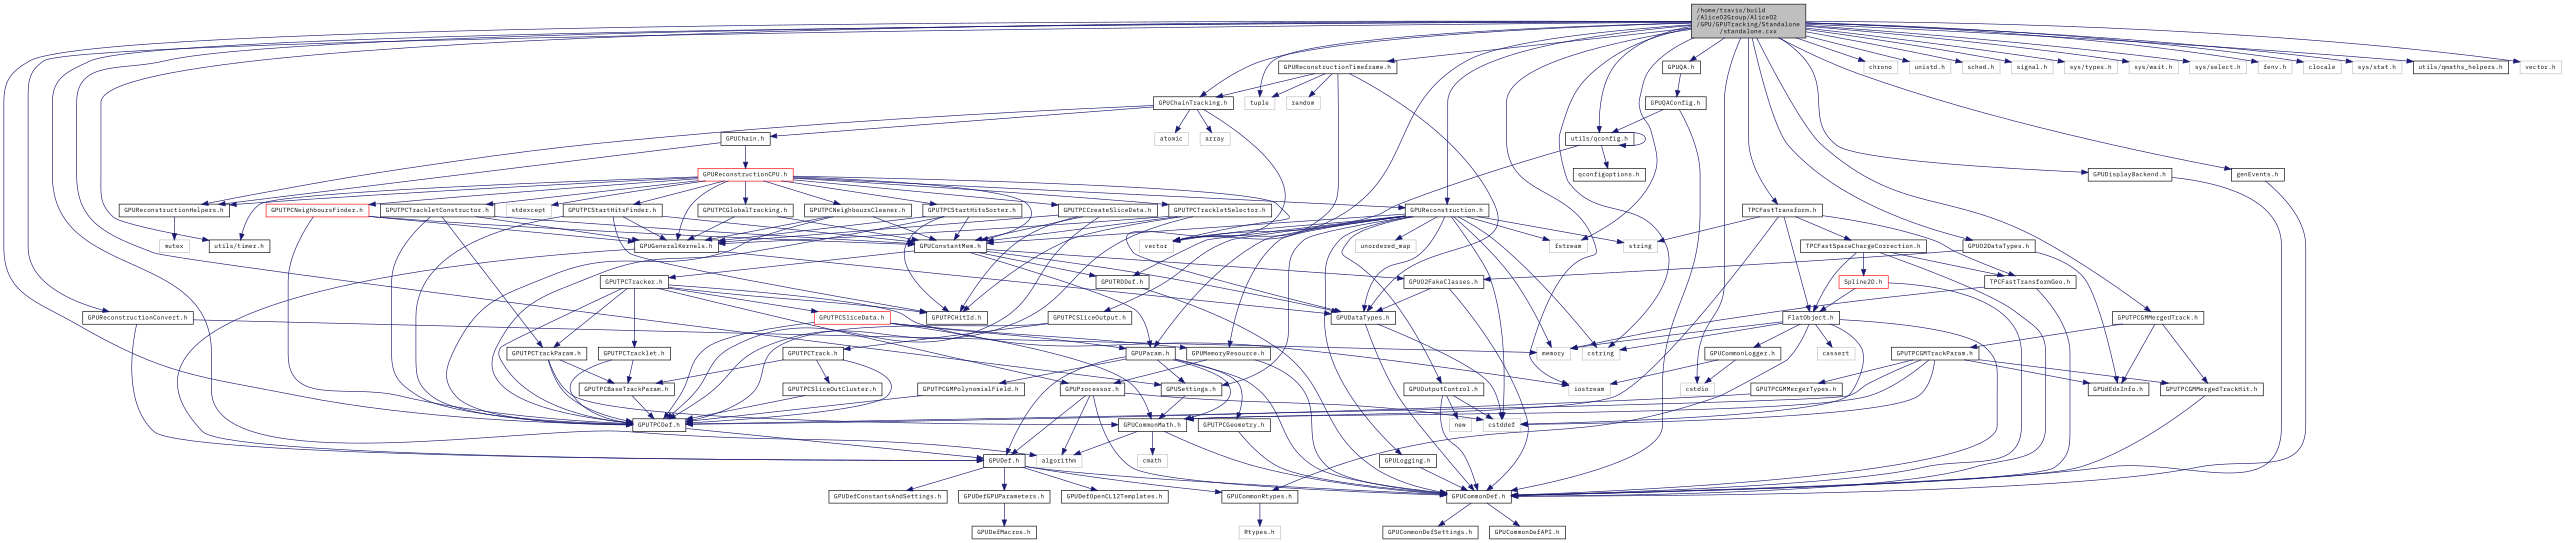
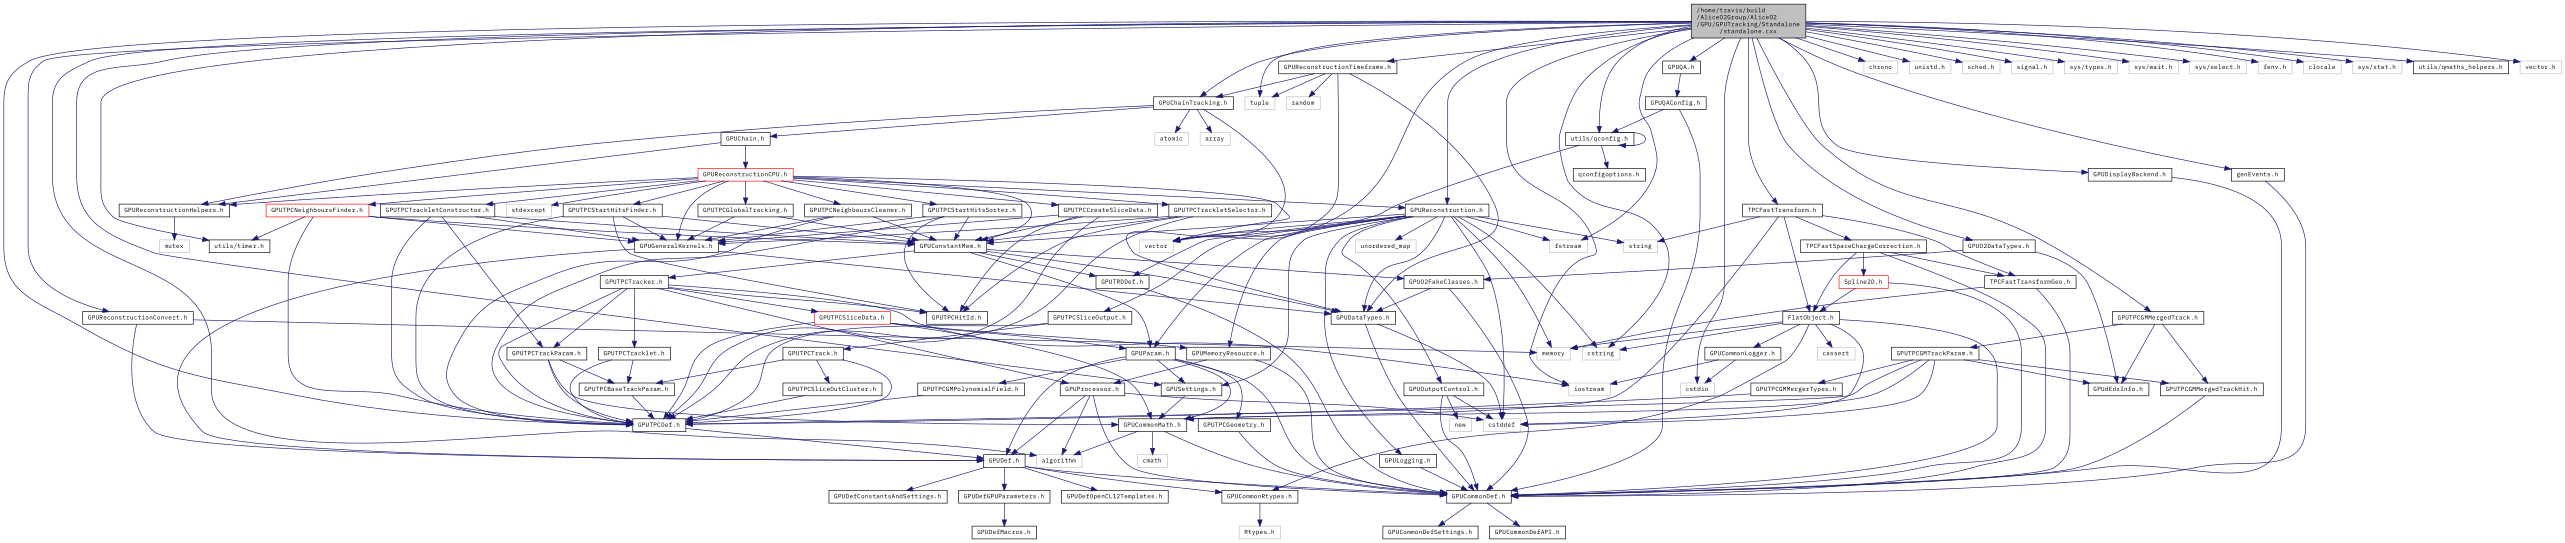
edge "GPUReconstructionCPU.h" -> "utils/timer.h": now "GPUTPCNeighboursFinder.h" -> "utils/timer.h"
